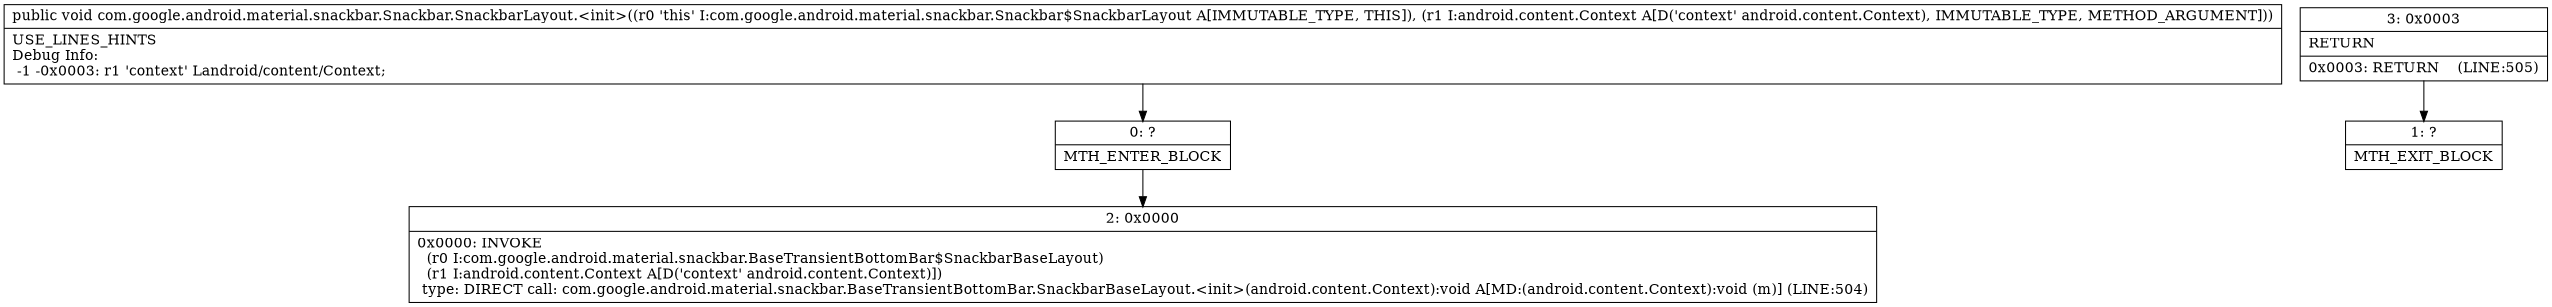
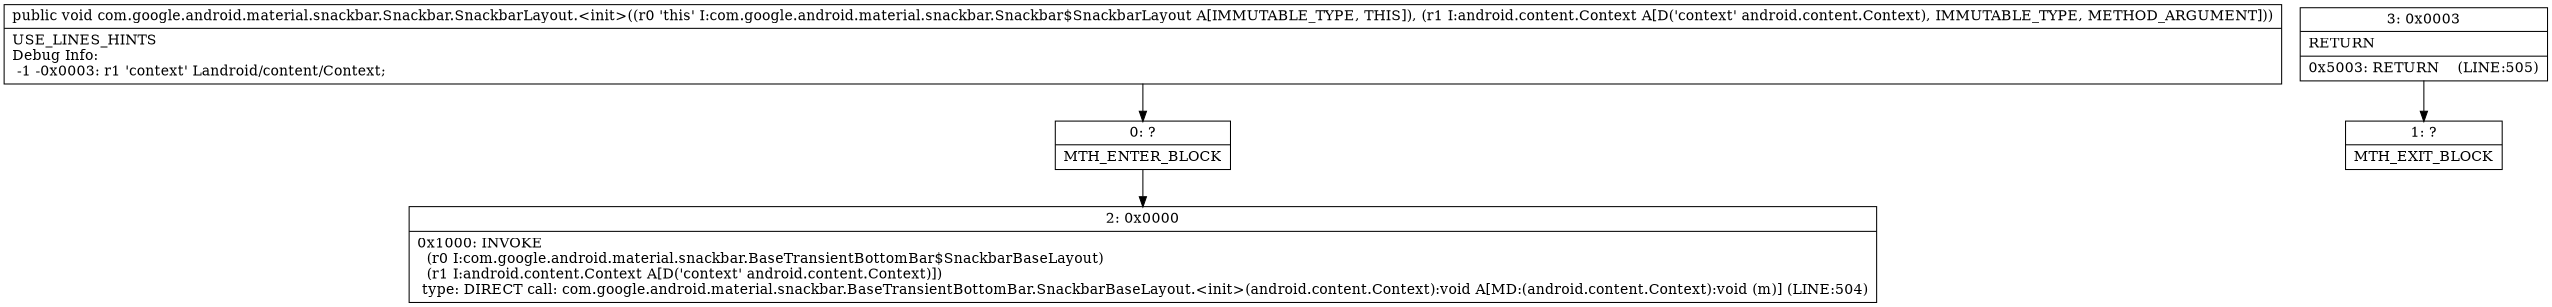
node "3: 0x0003": text "0x0003: RETURN    (LINE:505)" -> "0x5003: RETURN    (LINE:505)"
node "2: 0x0000": text "0x0000: INVOKE" -> "0x1000: INVOKE"
